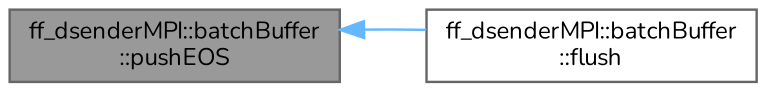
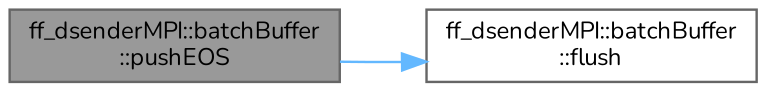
edge "ff_dsenderMPI::batchBuffer ::flush" -> "ff_dsenderMPI::batchBuffer ::pushEOS": reversed
